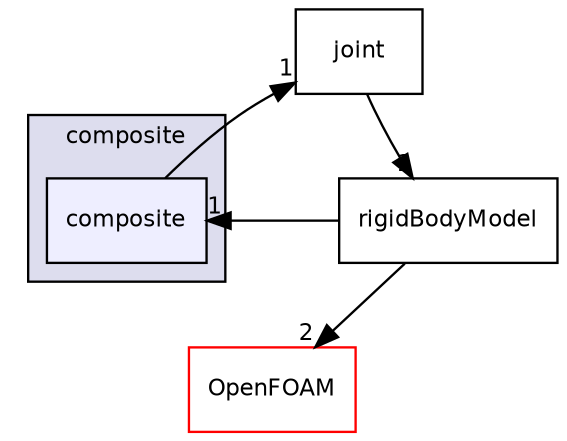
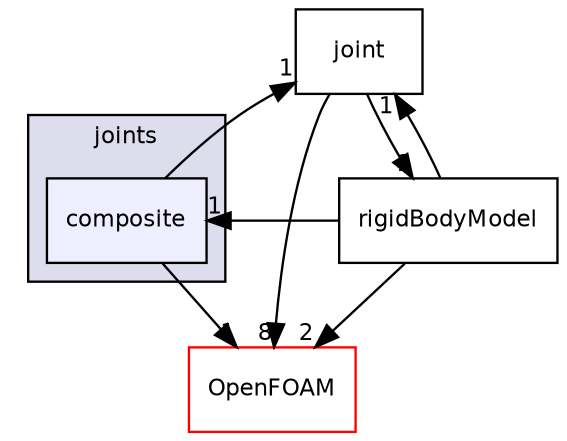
cluster "composite": label "composite" -> "joints"
edge "rigidBodyModel" -> "joint": added
edge "joint" -> "OpenFOAM": added
edge "composite" -> "OpenFOAM": added
